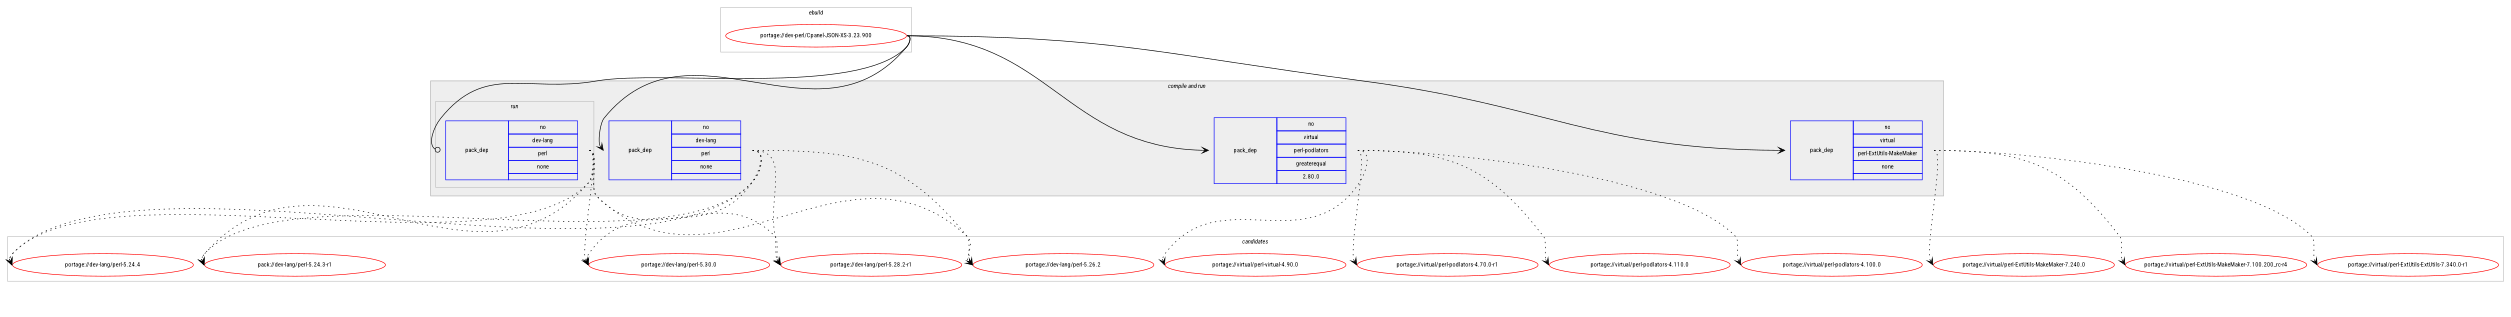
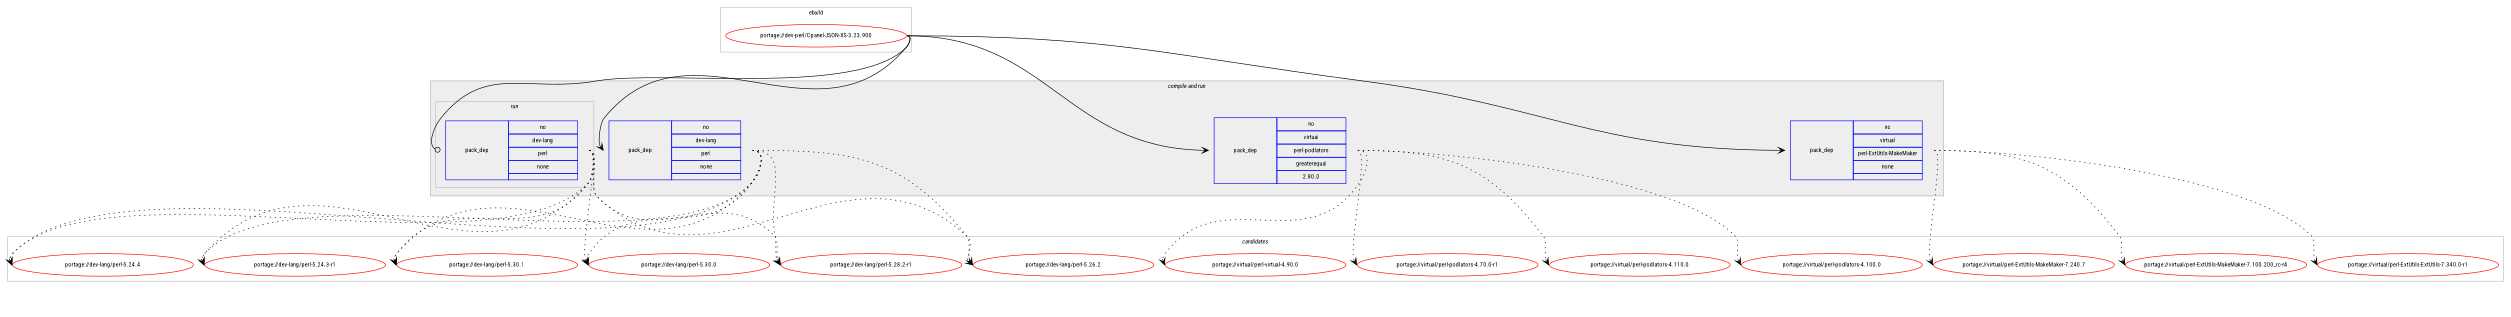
node "pack://dev-lang/perl-5.24.3-r1": label "pack://dev-lang/perl-5.24.3-r1" -> "portage://dev-lang/perl-5.24.3-r1"
node "portage://dev-lang/perl-5.30.1": added
node "portage://virtual/perl-ExtUtils-MakeMaker-7.240.0": label "portage://virtual/perl-ExtUtils-MakeMaker-7.240.0" -> "portage://virtual/perl-ExtUtils-MakeMaker-7.240.7"
